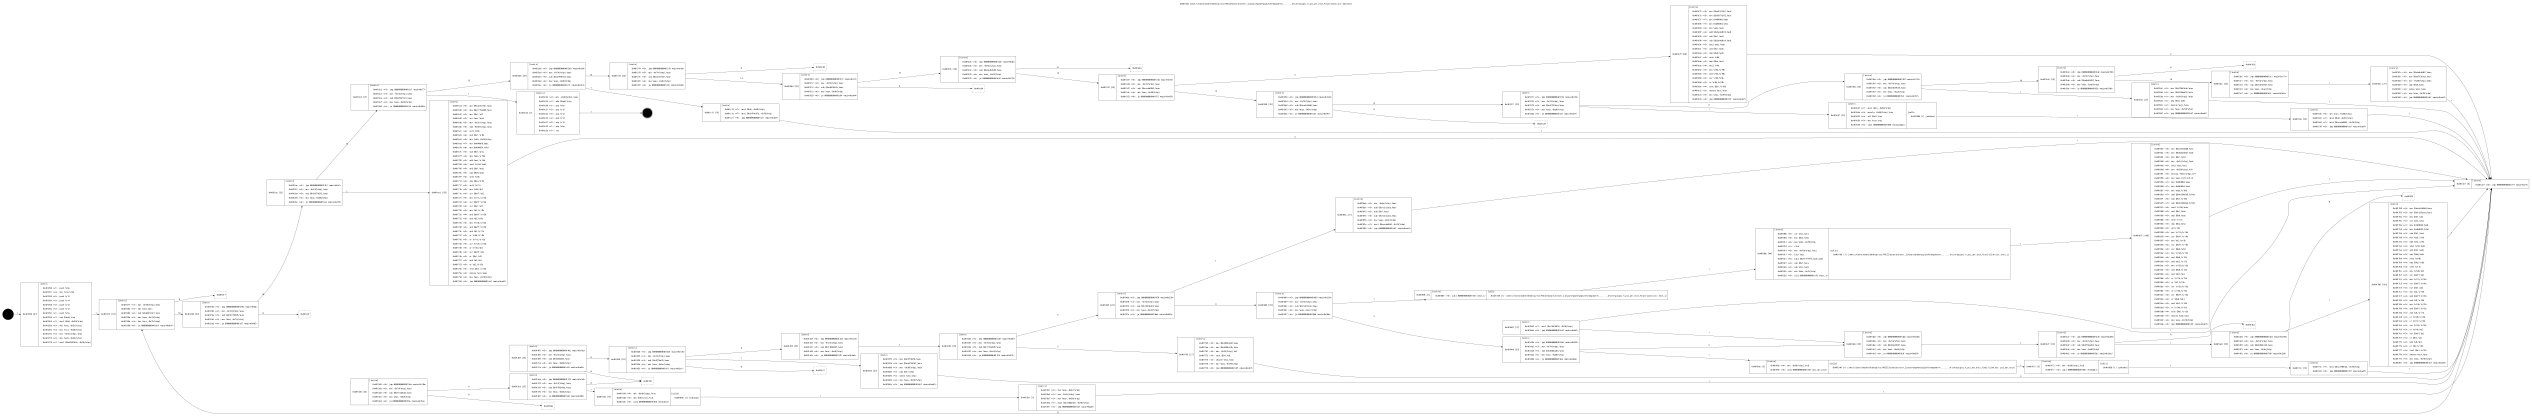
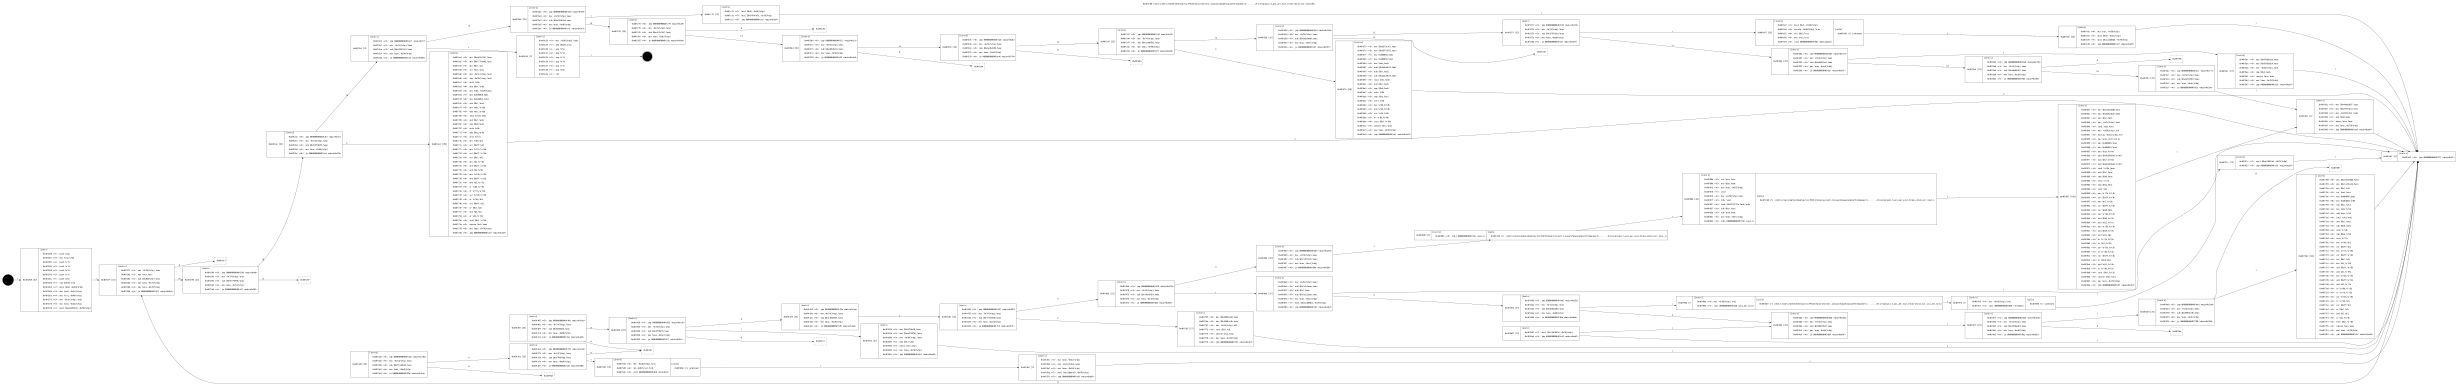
edge "0x401837 [168]" -> "0x401cbf [5]": now "0x401837 [168]" -> "0x40162c [27]"
edge "0x401484 [25]" -> "0x40149d [25]": now "0x4018eb [31]" -> "0x40149d [25]"
